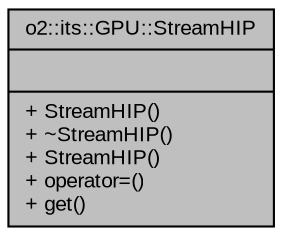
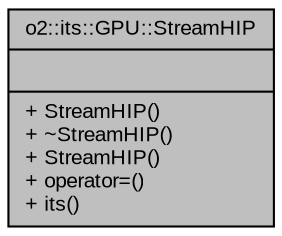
node "o2::its::GPU::StreamHIP": text "+ get()" -> "+ its()"
